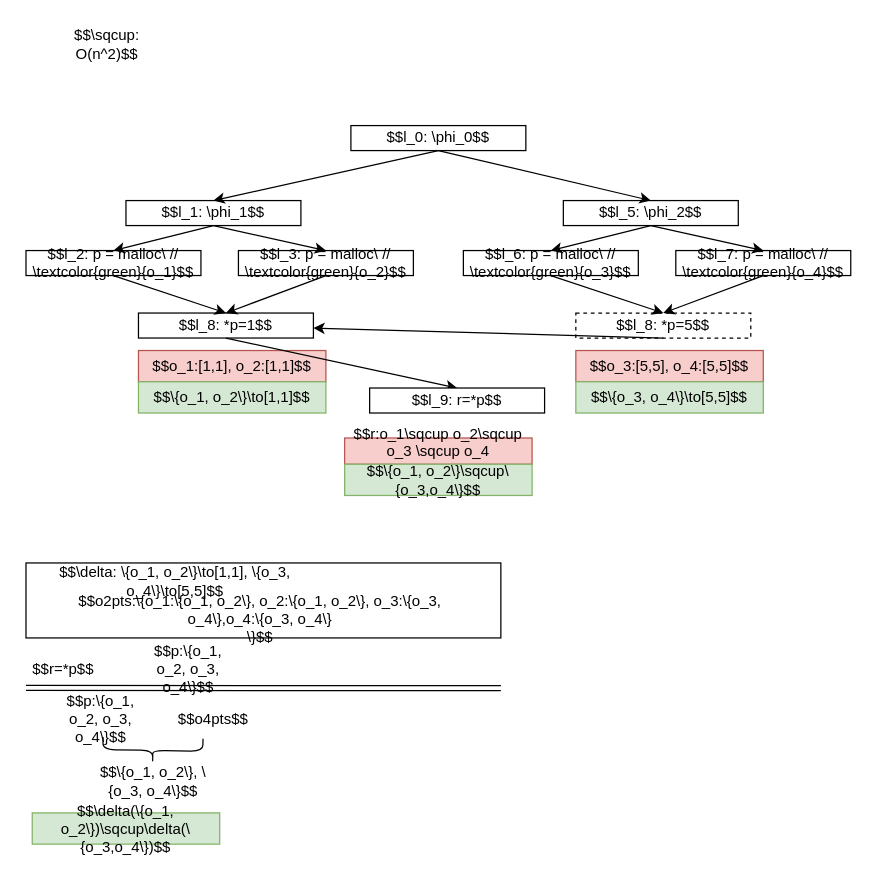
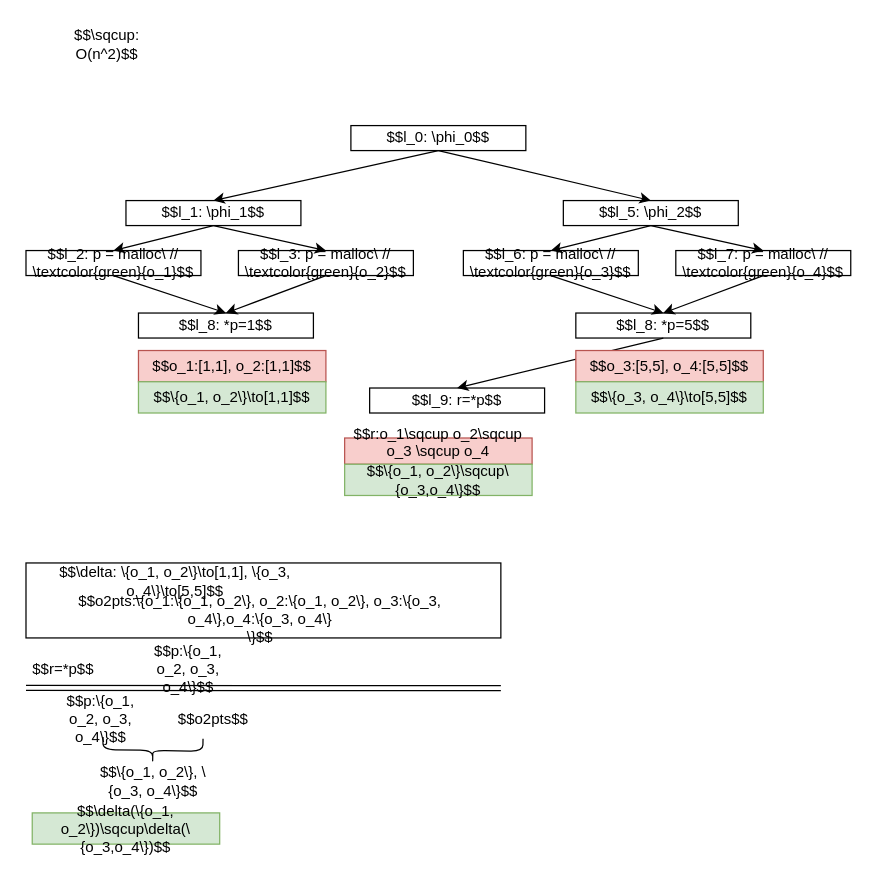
node "$$l_8: *p=5$$": style dashed -> solid
edge "$$l_8: *p=5$$" -> "$$l_8: *p=1$$": now "$$l_8: *p=5$$" -> "$$l_9: r=*p$$"
edge "$$l_8: *p=1$$" -> "$$l_9: r=*p$$": removed
node "$$o4pts$$": label "$$o4pts$$" -> "$$o2pts$$"
